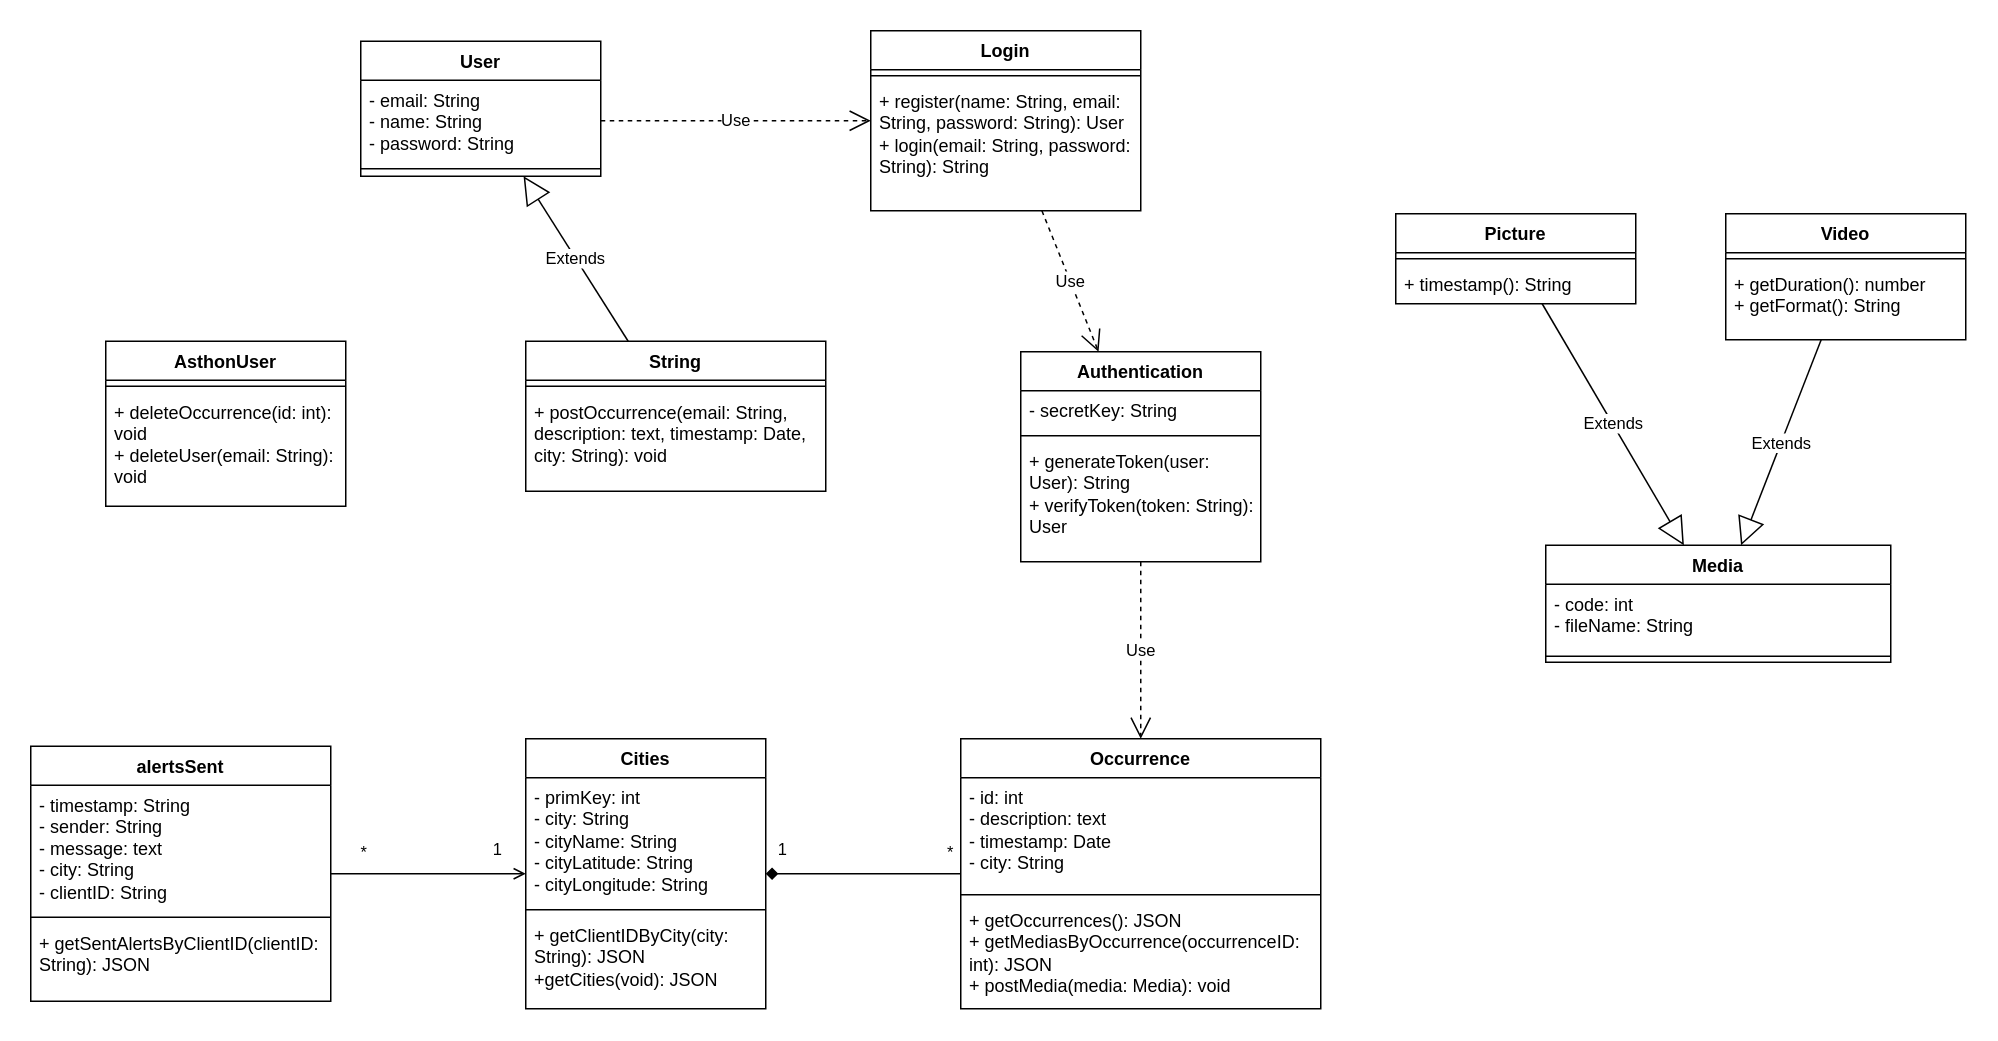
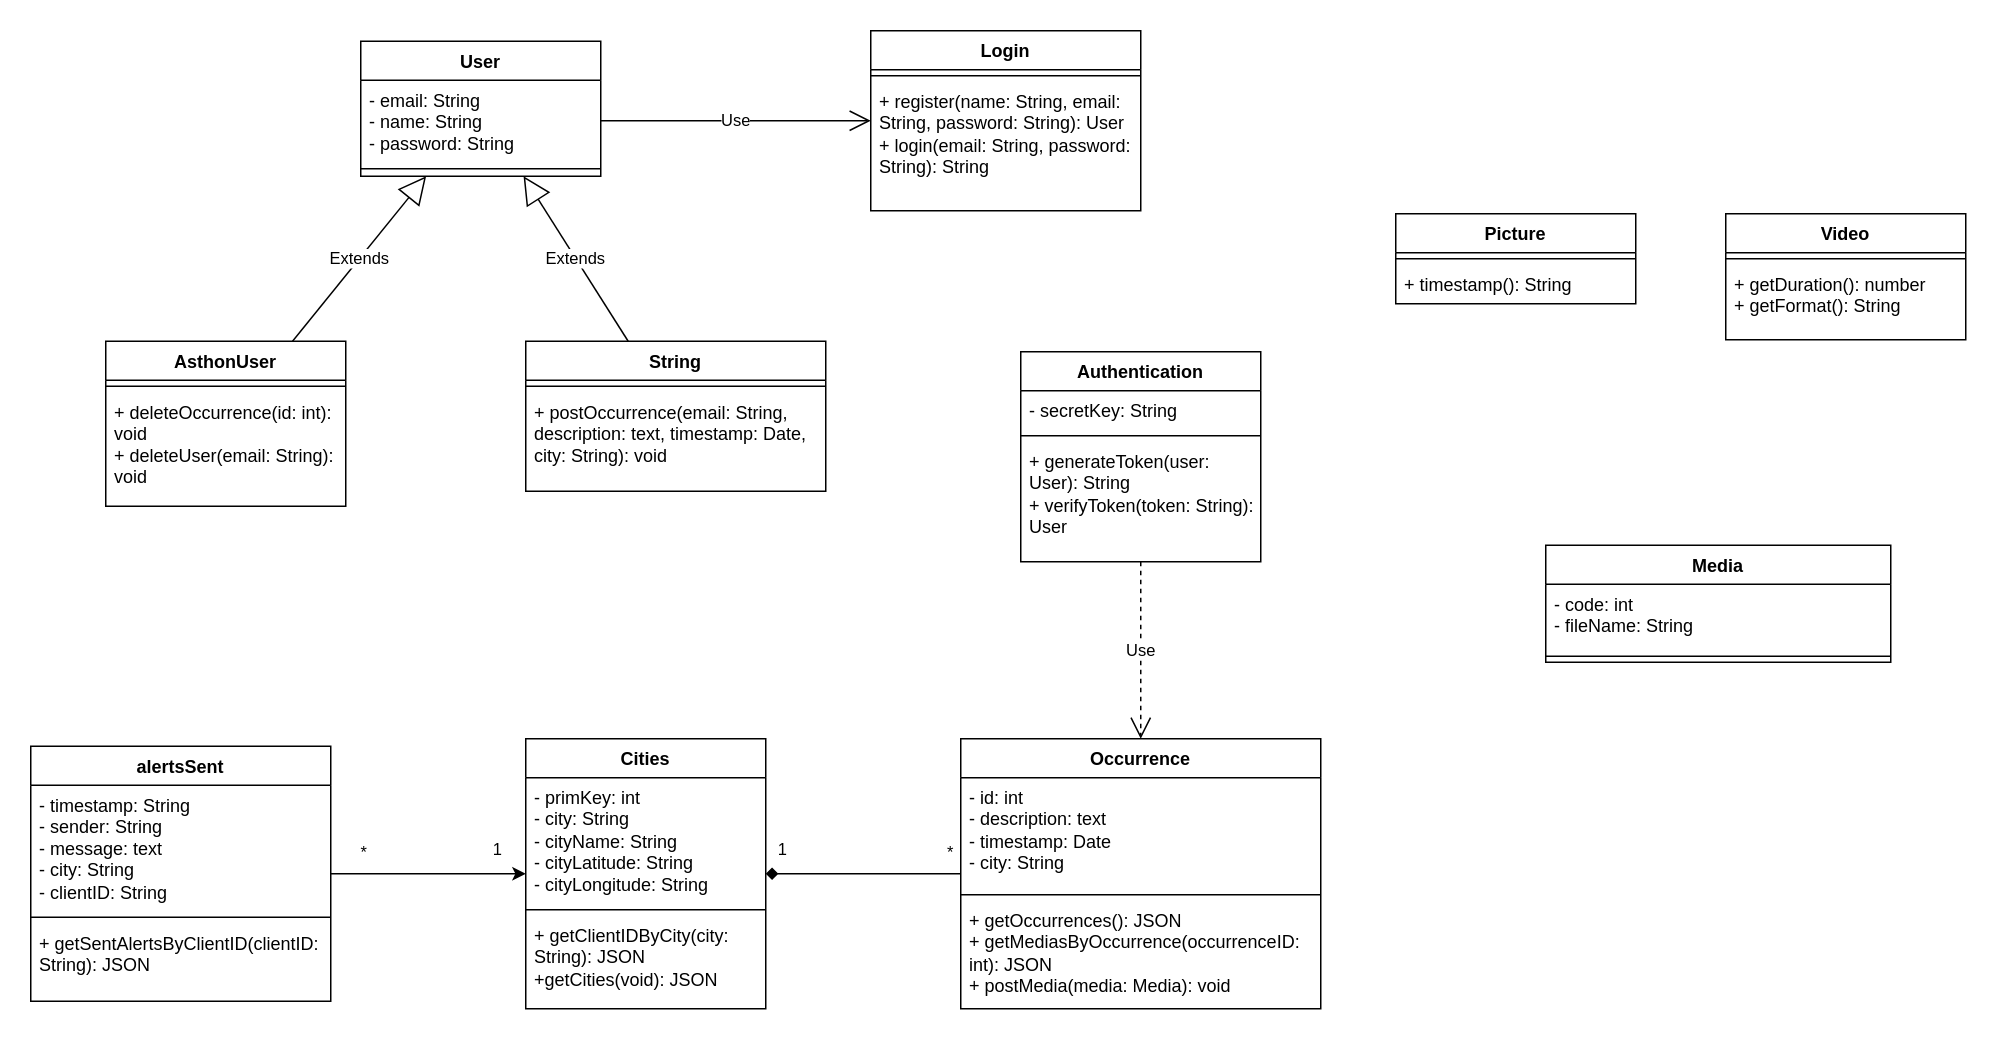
edge "- email: String - name: String - password: String" -> "Login": style dashed -> solid
edge "AsthonUser" -> "User": added, label "Extends"
edge "Login" -> "Authentication": removed, label "Use"
edge "Picture" -> "Media": removed, label "Extends"
edge "Video" -> "Media": removed, label "Extends"
edge "alertsSent" -> "Cities": arrowhead open -> classic
